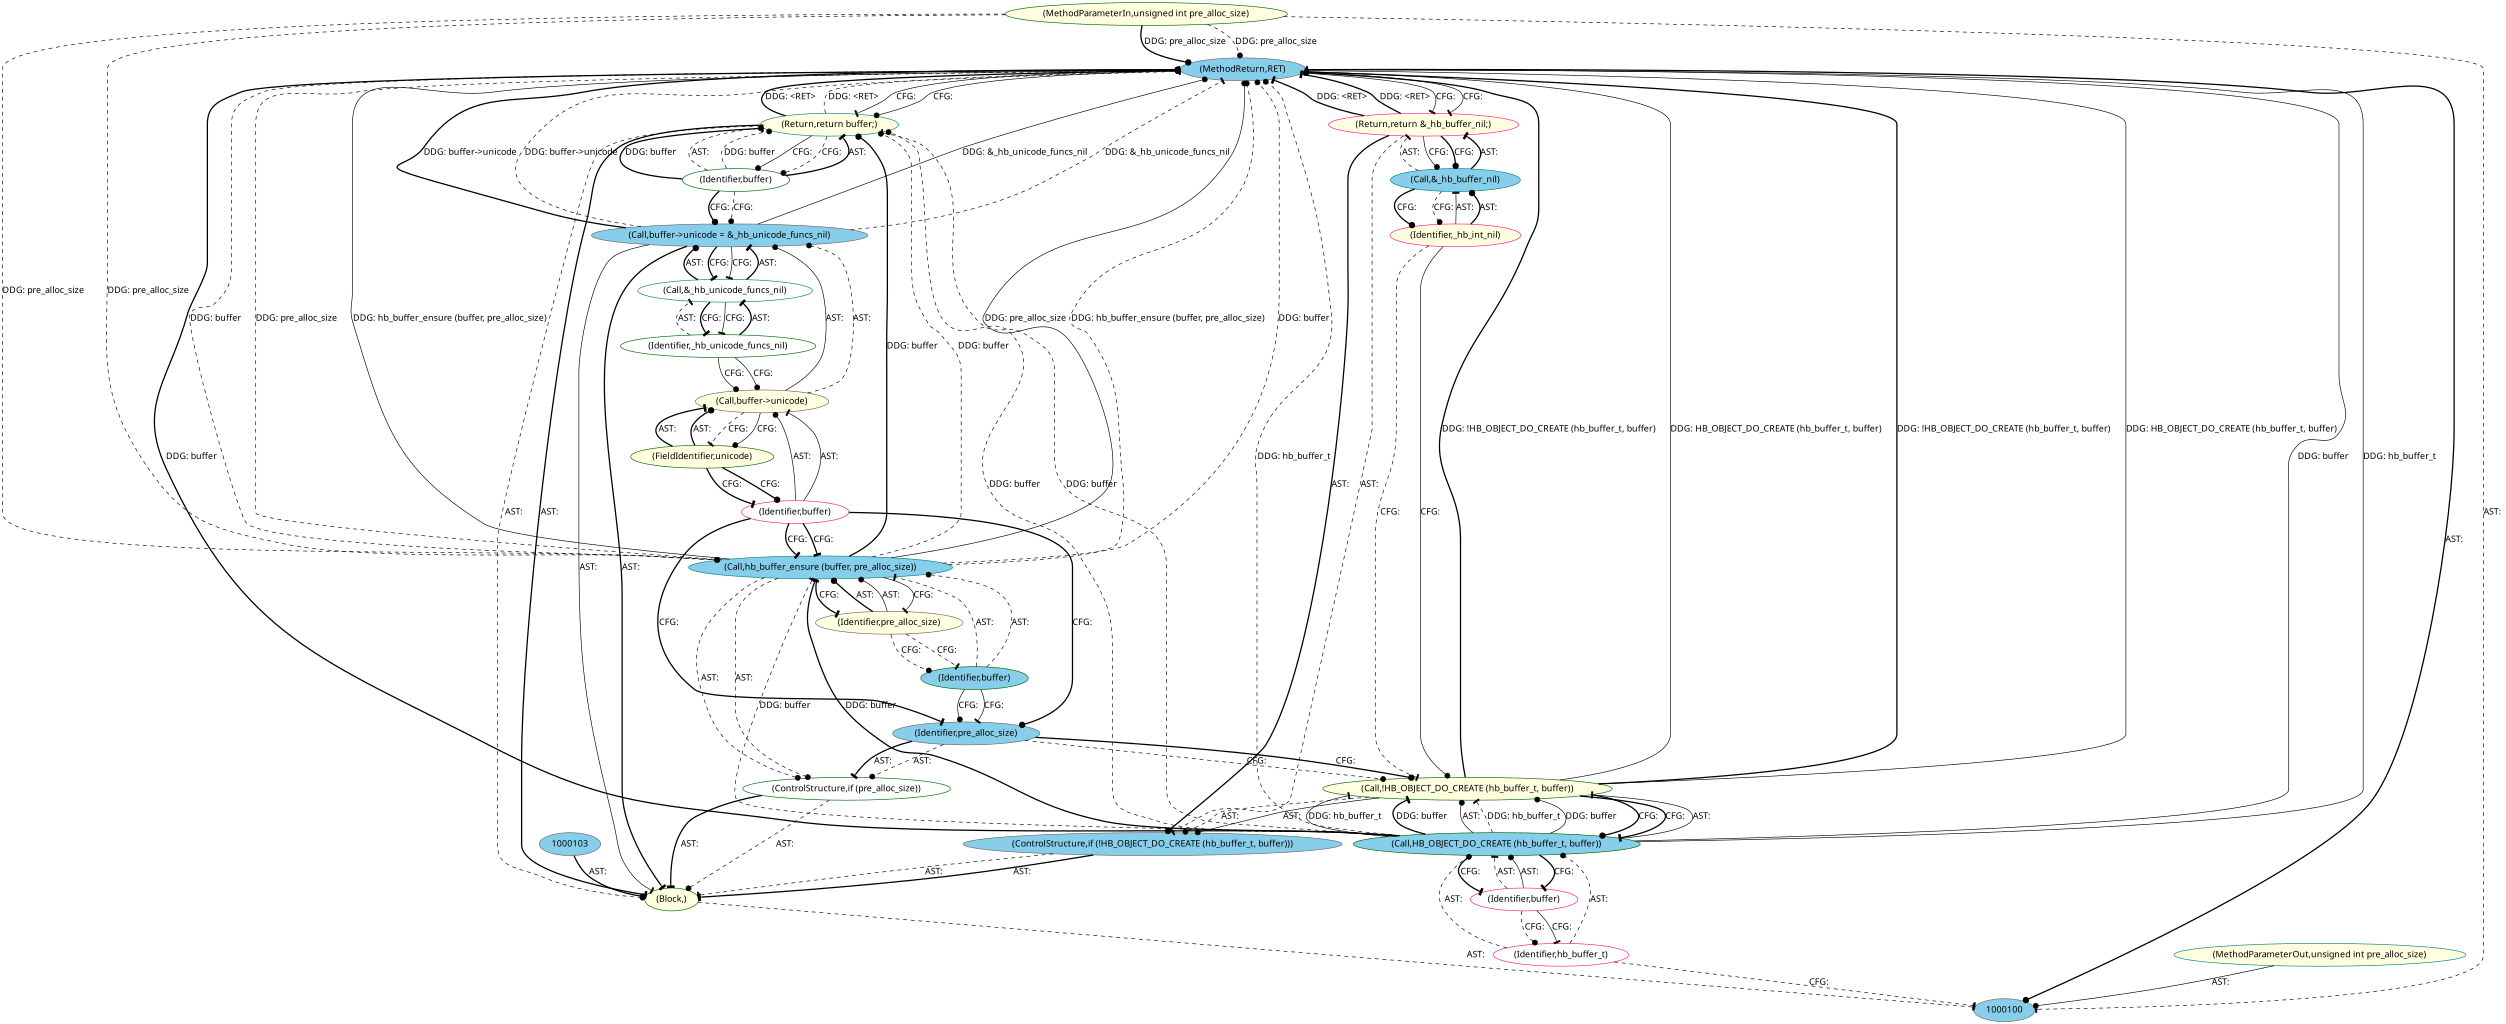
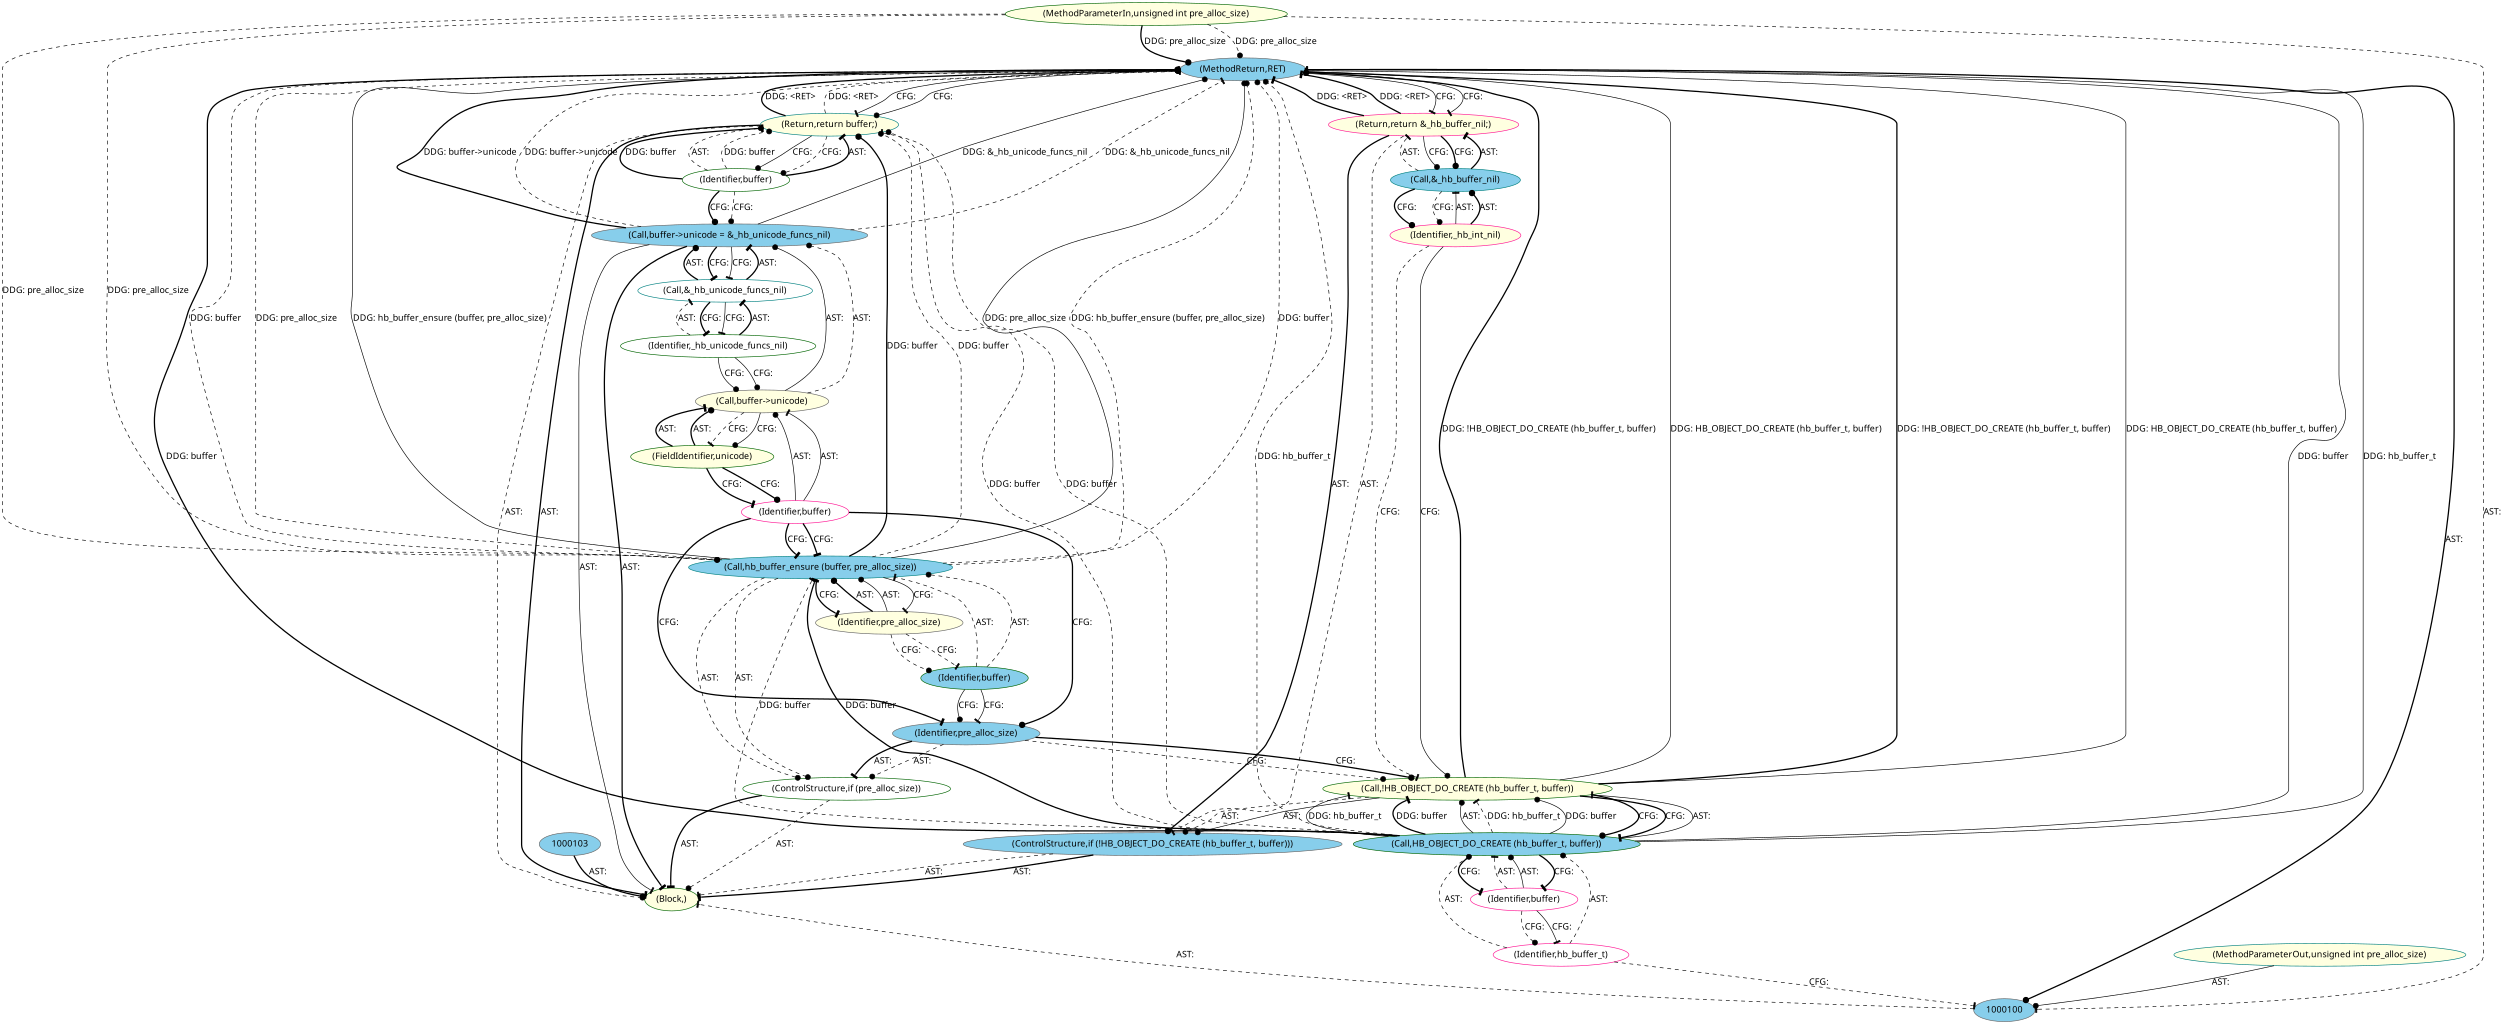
edge "(Block,)" -> "1000100": reversed
